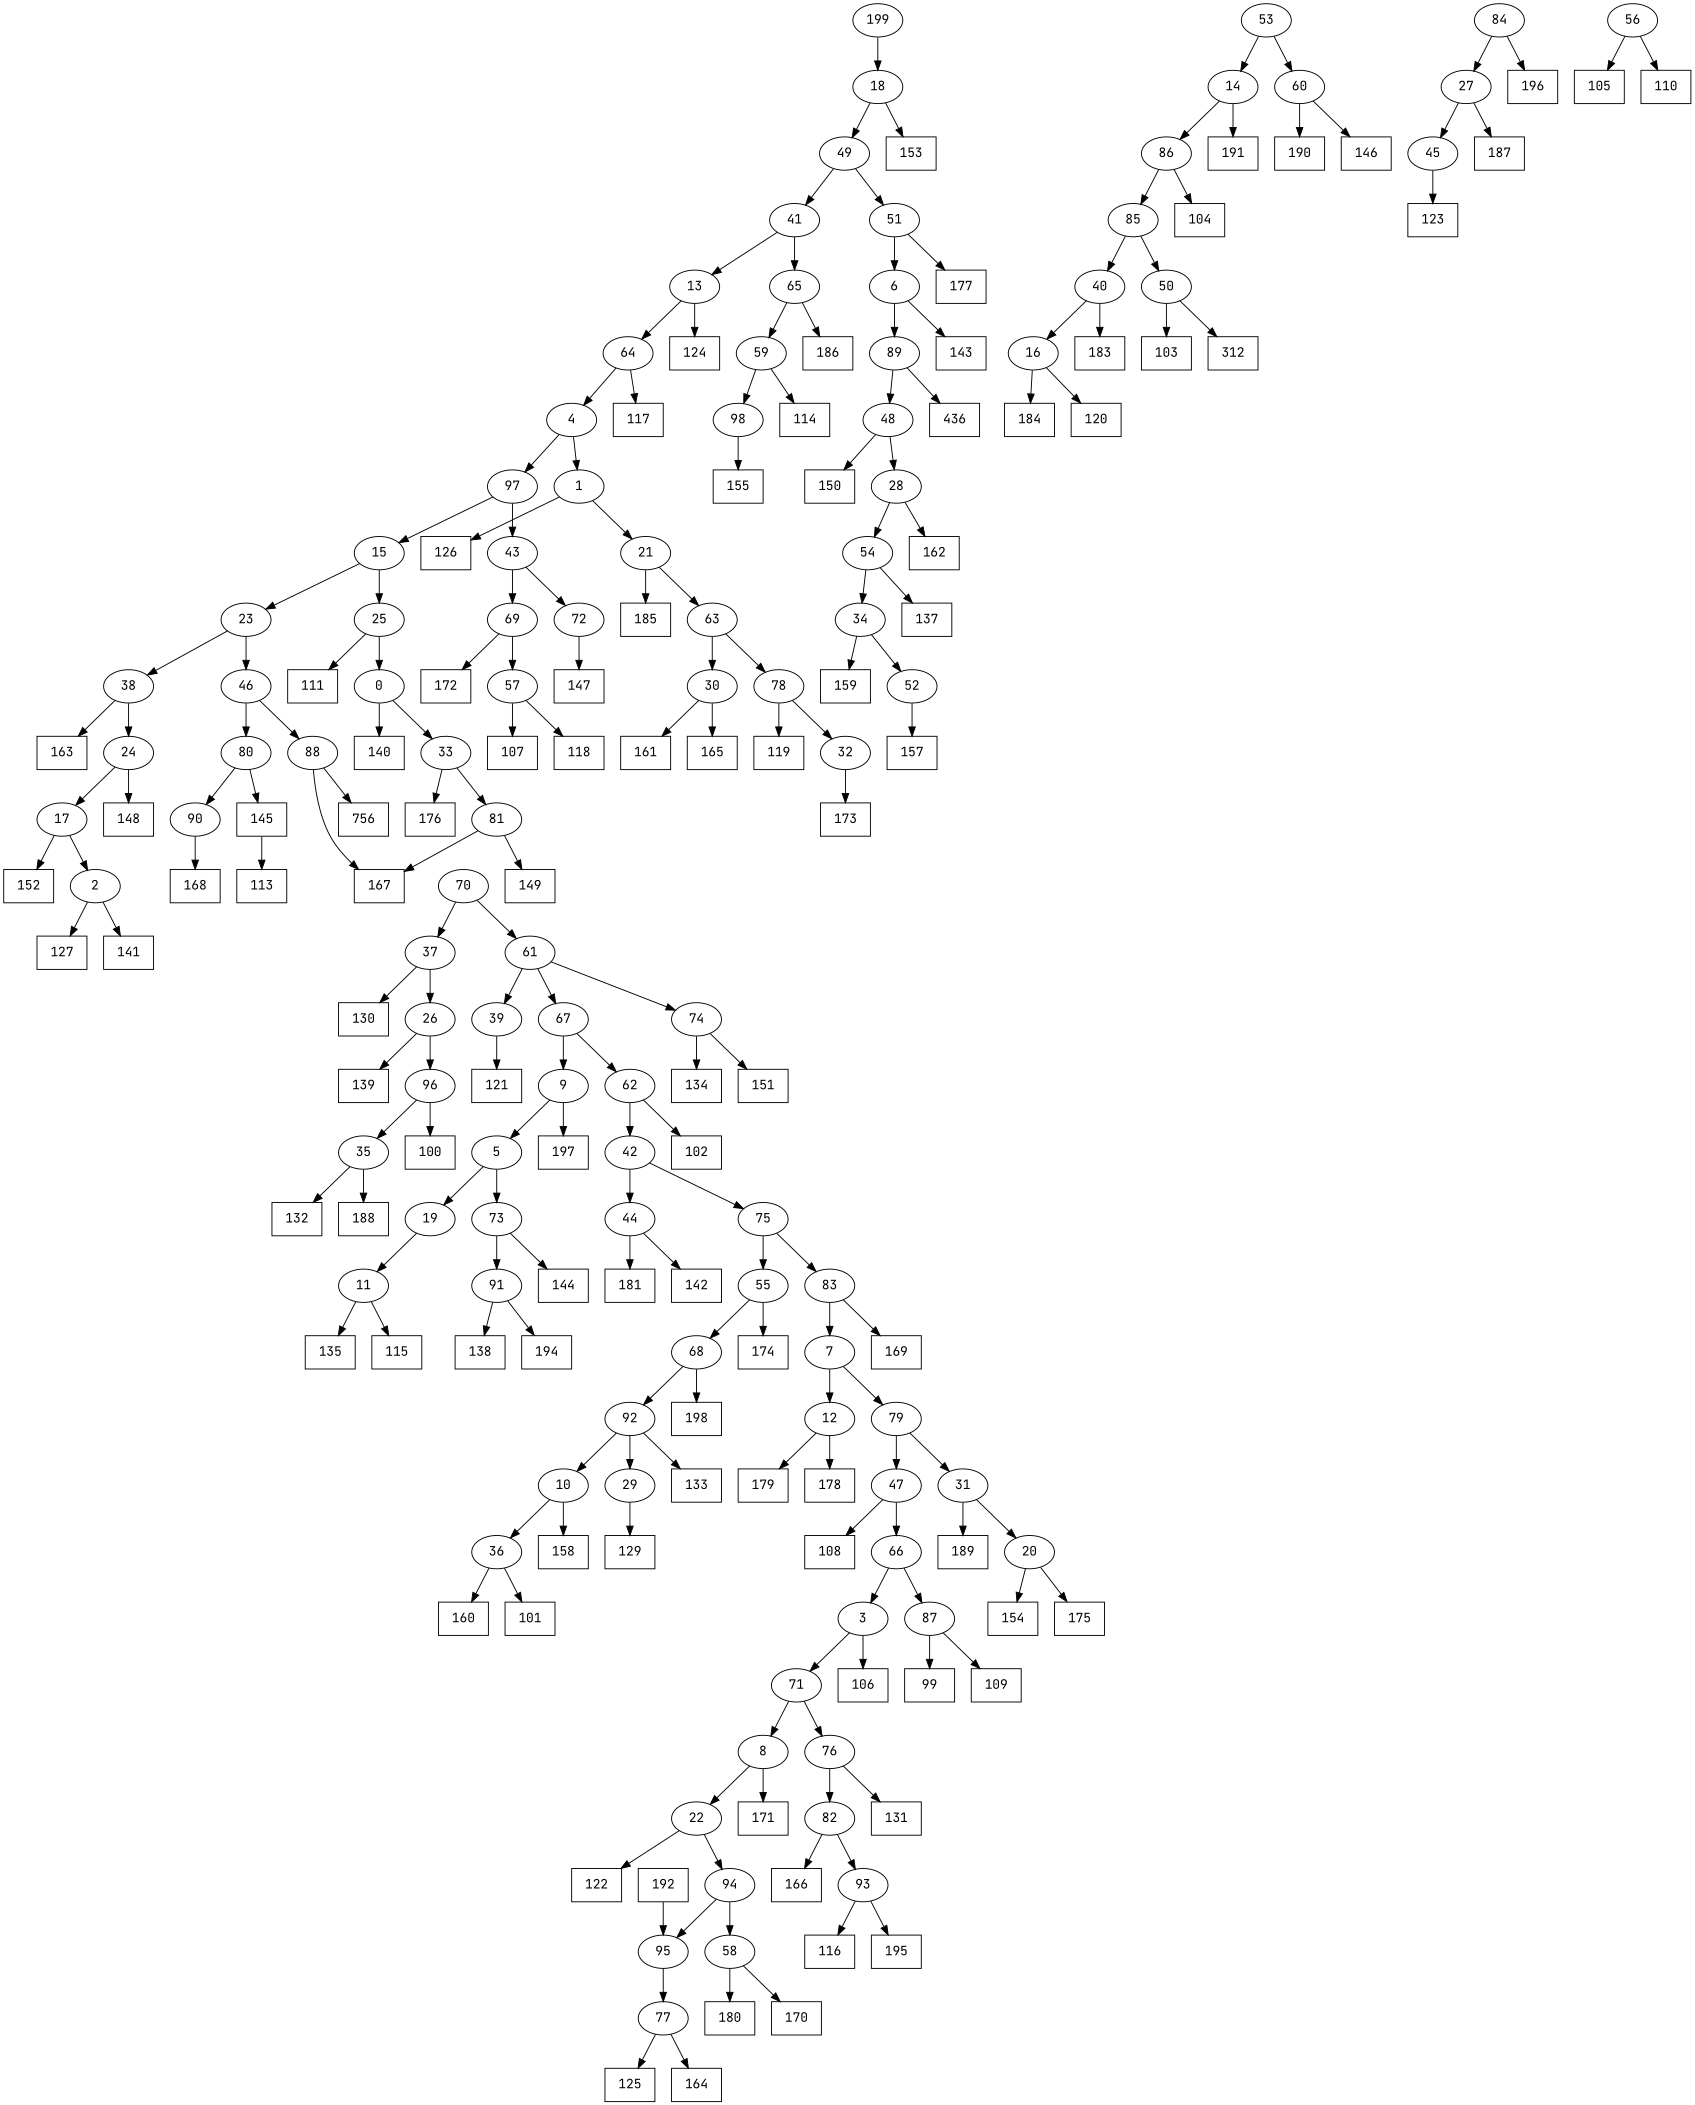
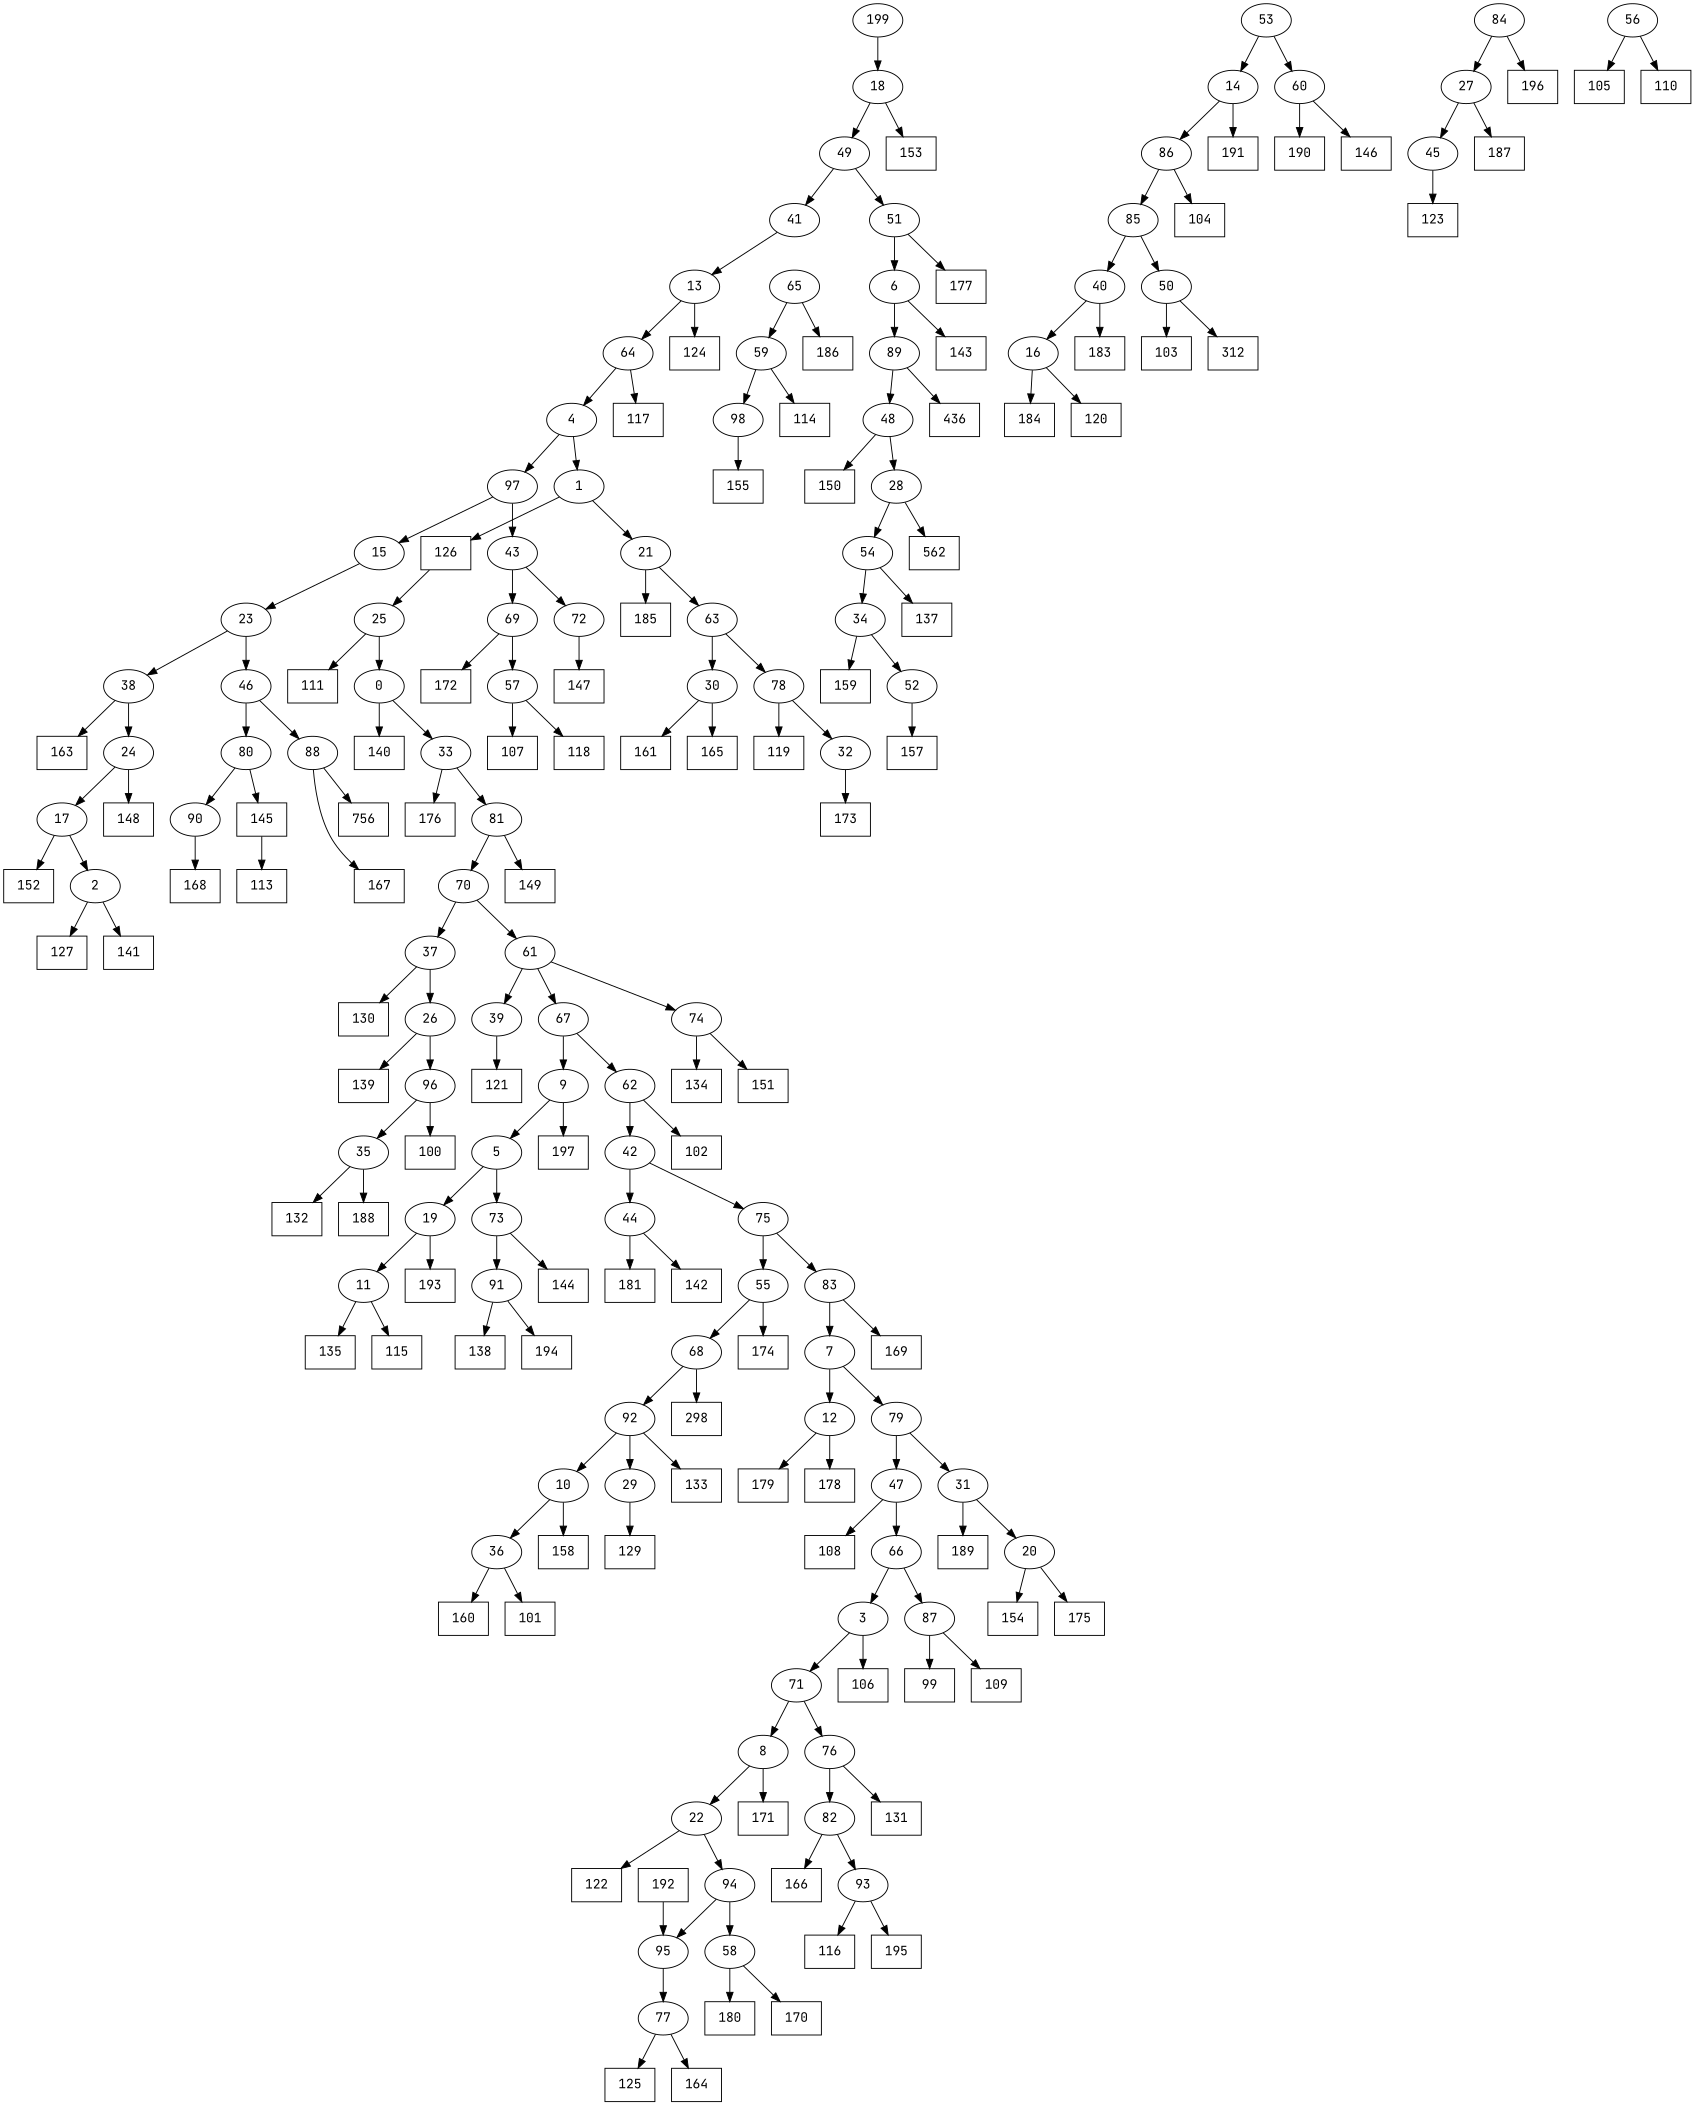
edge "41" -> "65": removed
node "162": label "162" -> "562"
edge "15" -> "25": now "126" -> "25"
edge "81" -> "167": now "81" -> "70"
node "193": added
node "198": label "198" -> "298"
